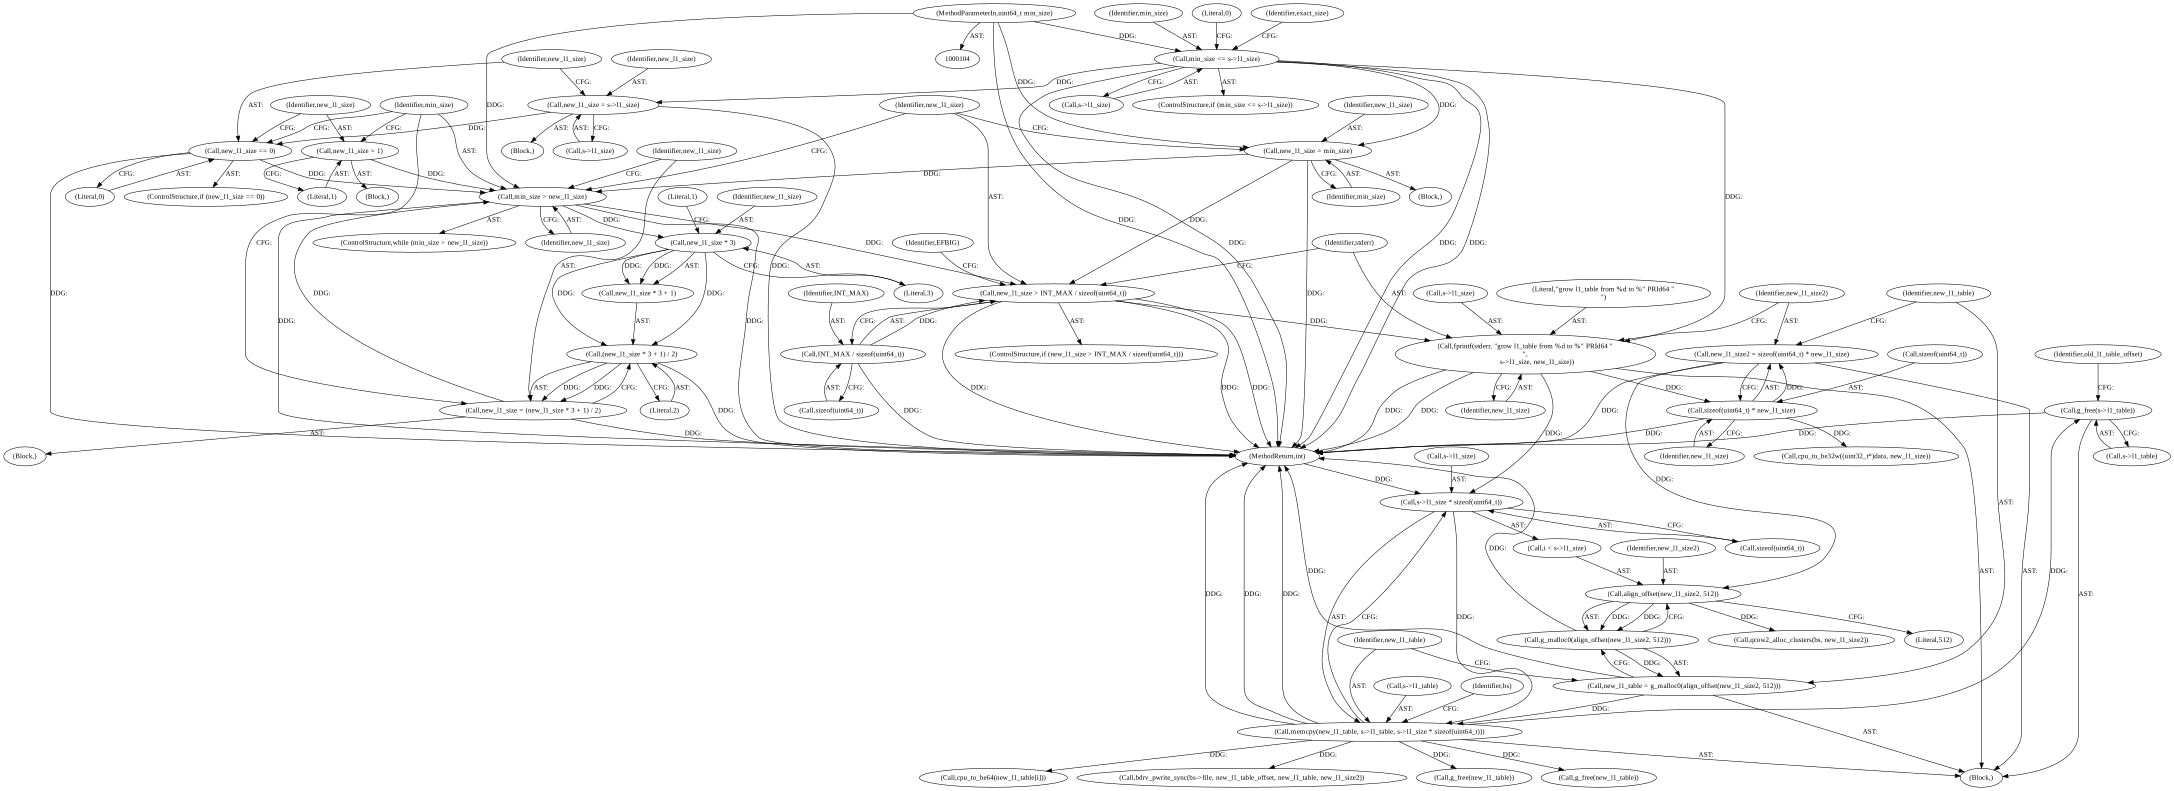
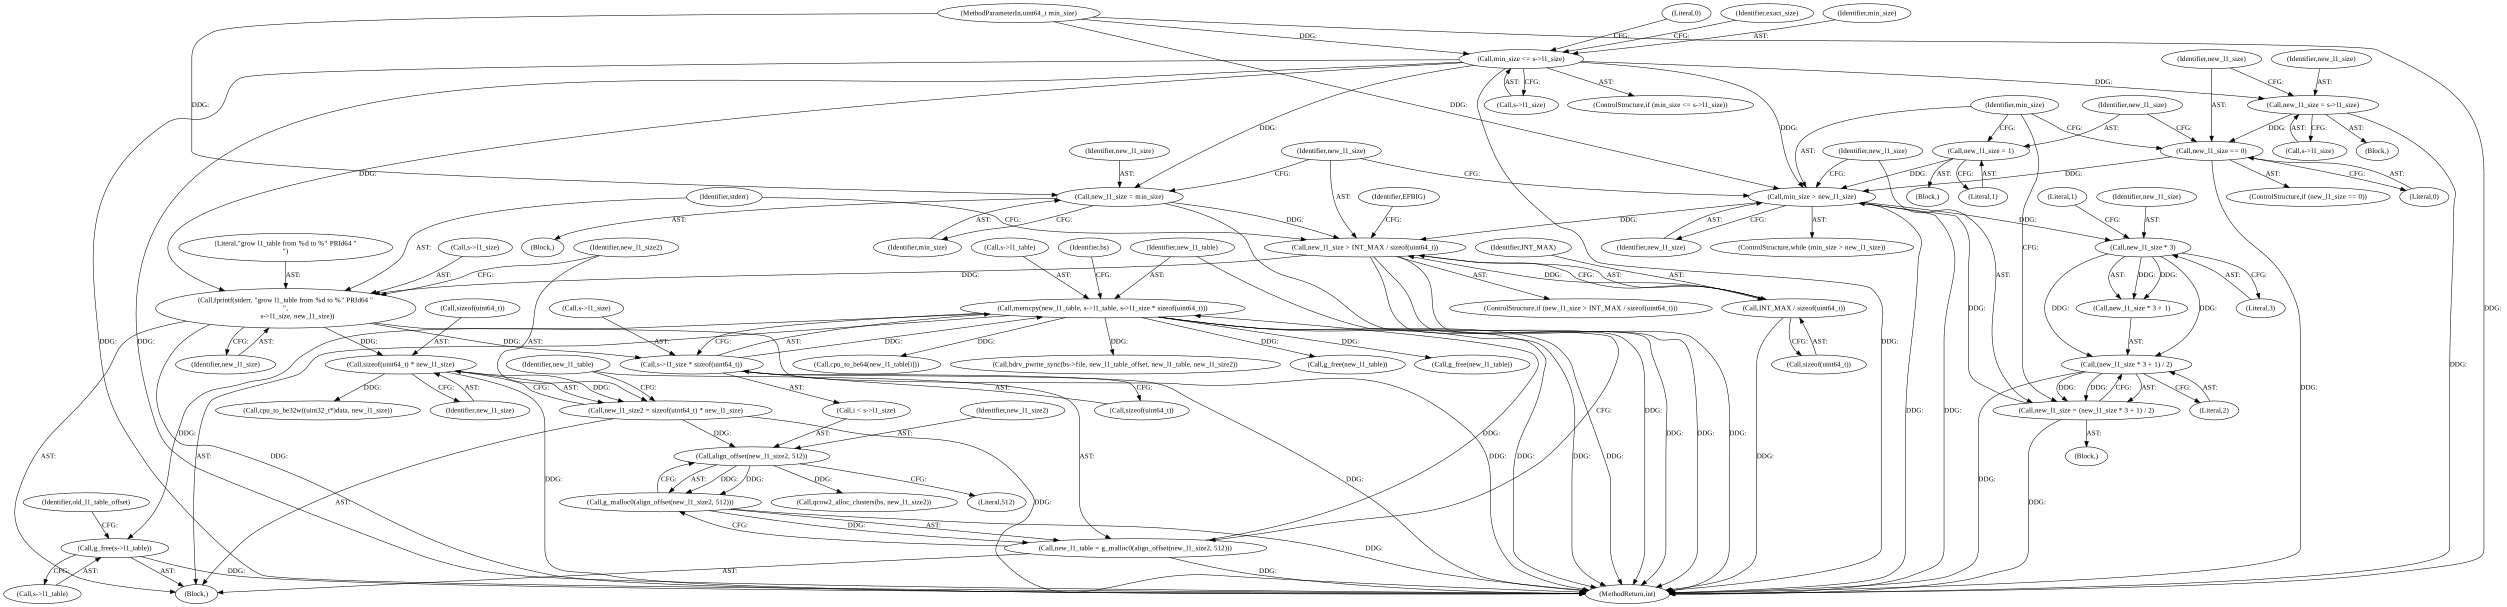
node "1000104": removed
edge "(Call,new_l1_size = min_size)" -> "(Call,min_size > new_l1_size)": now "(Call,min_size <= s->l1_size)" -> "(Call,min_size > new_l1_size)"
edge "(MethodReturn,int)" -> "(Call,s->l1_size * sizeof(uint64_t))": reversed
